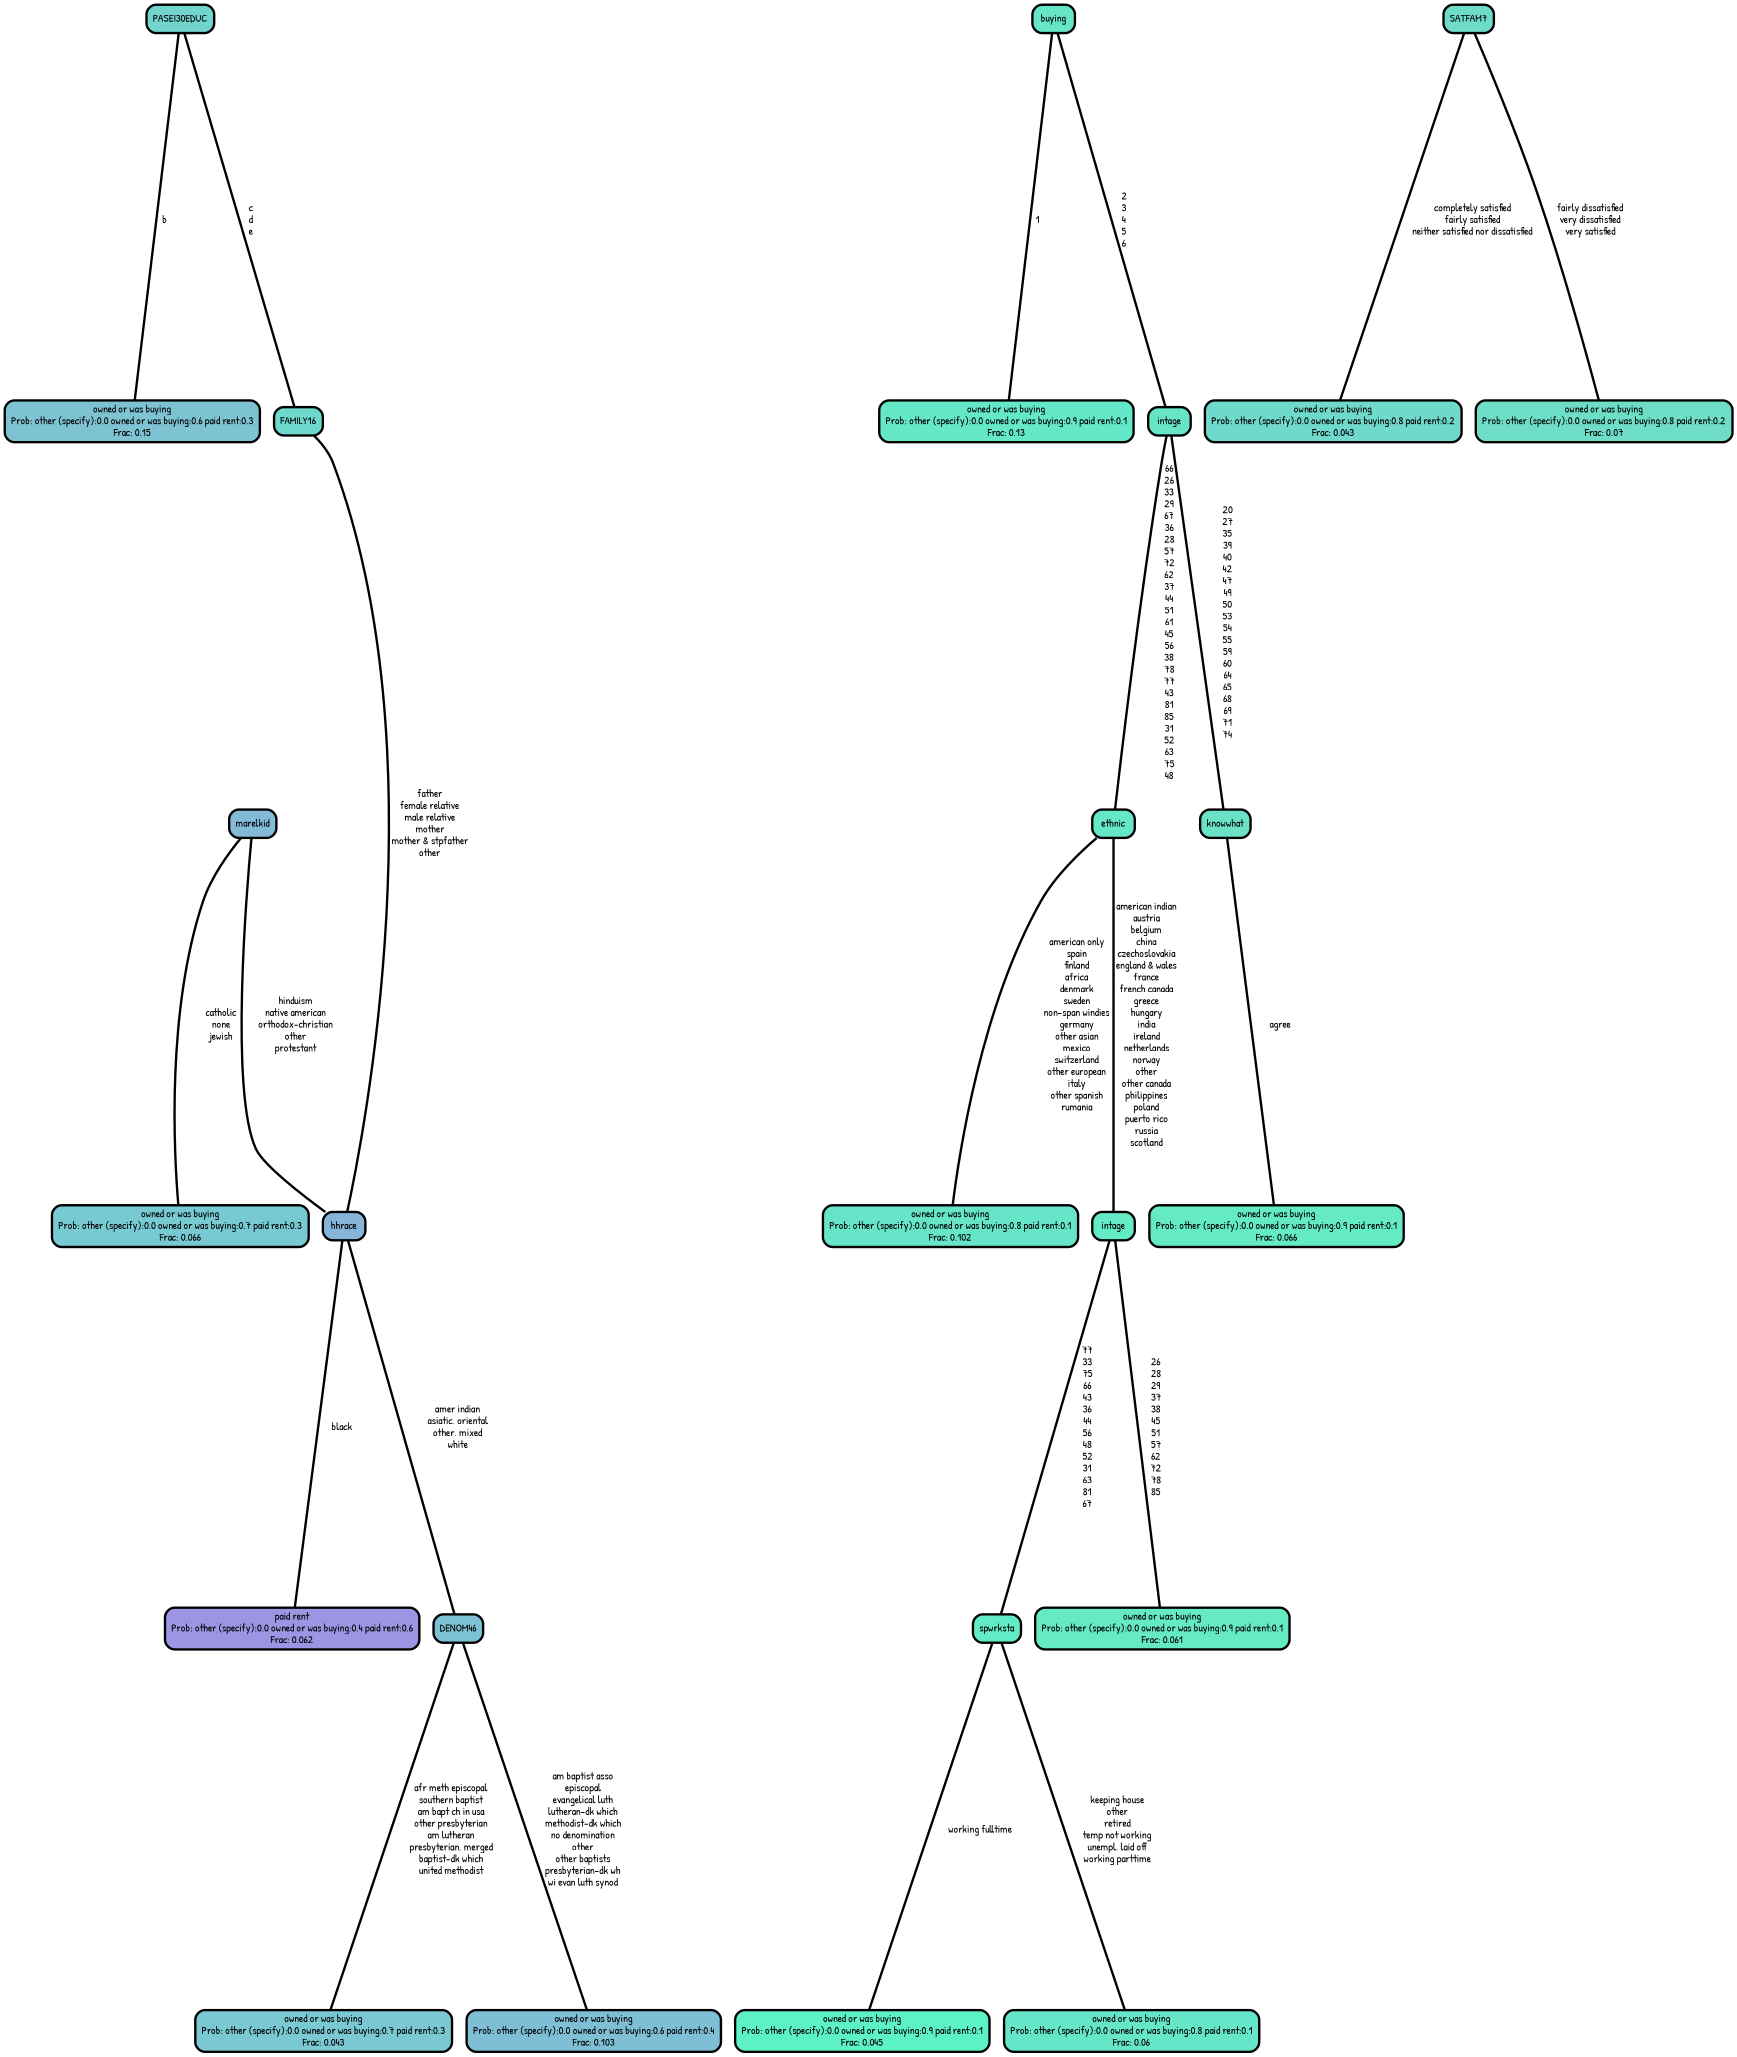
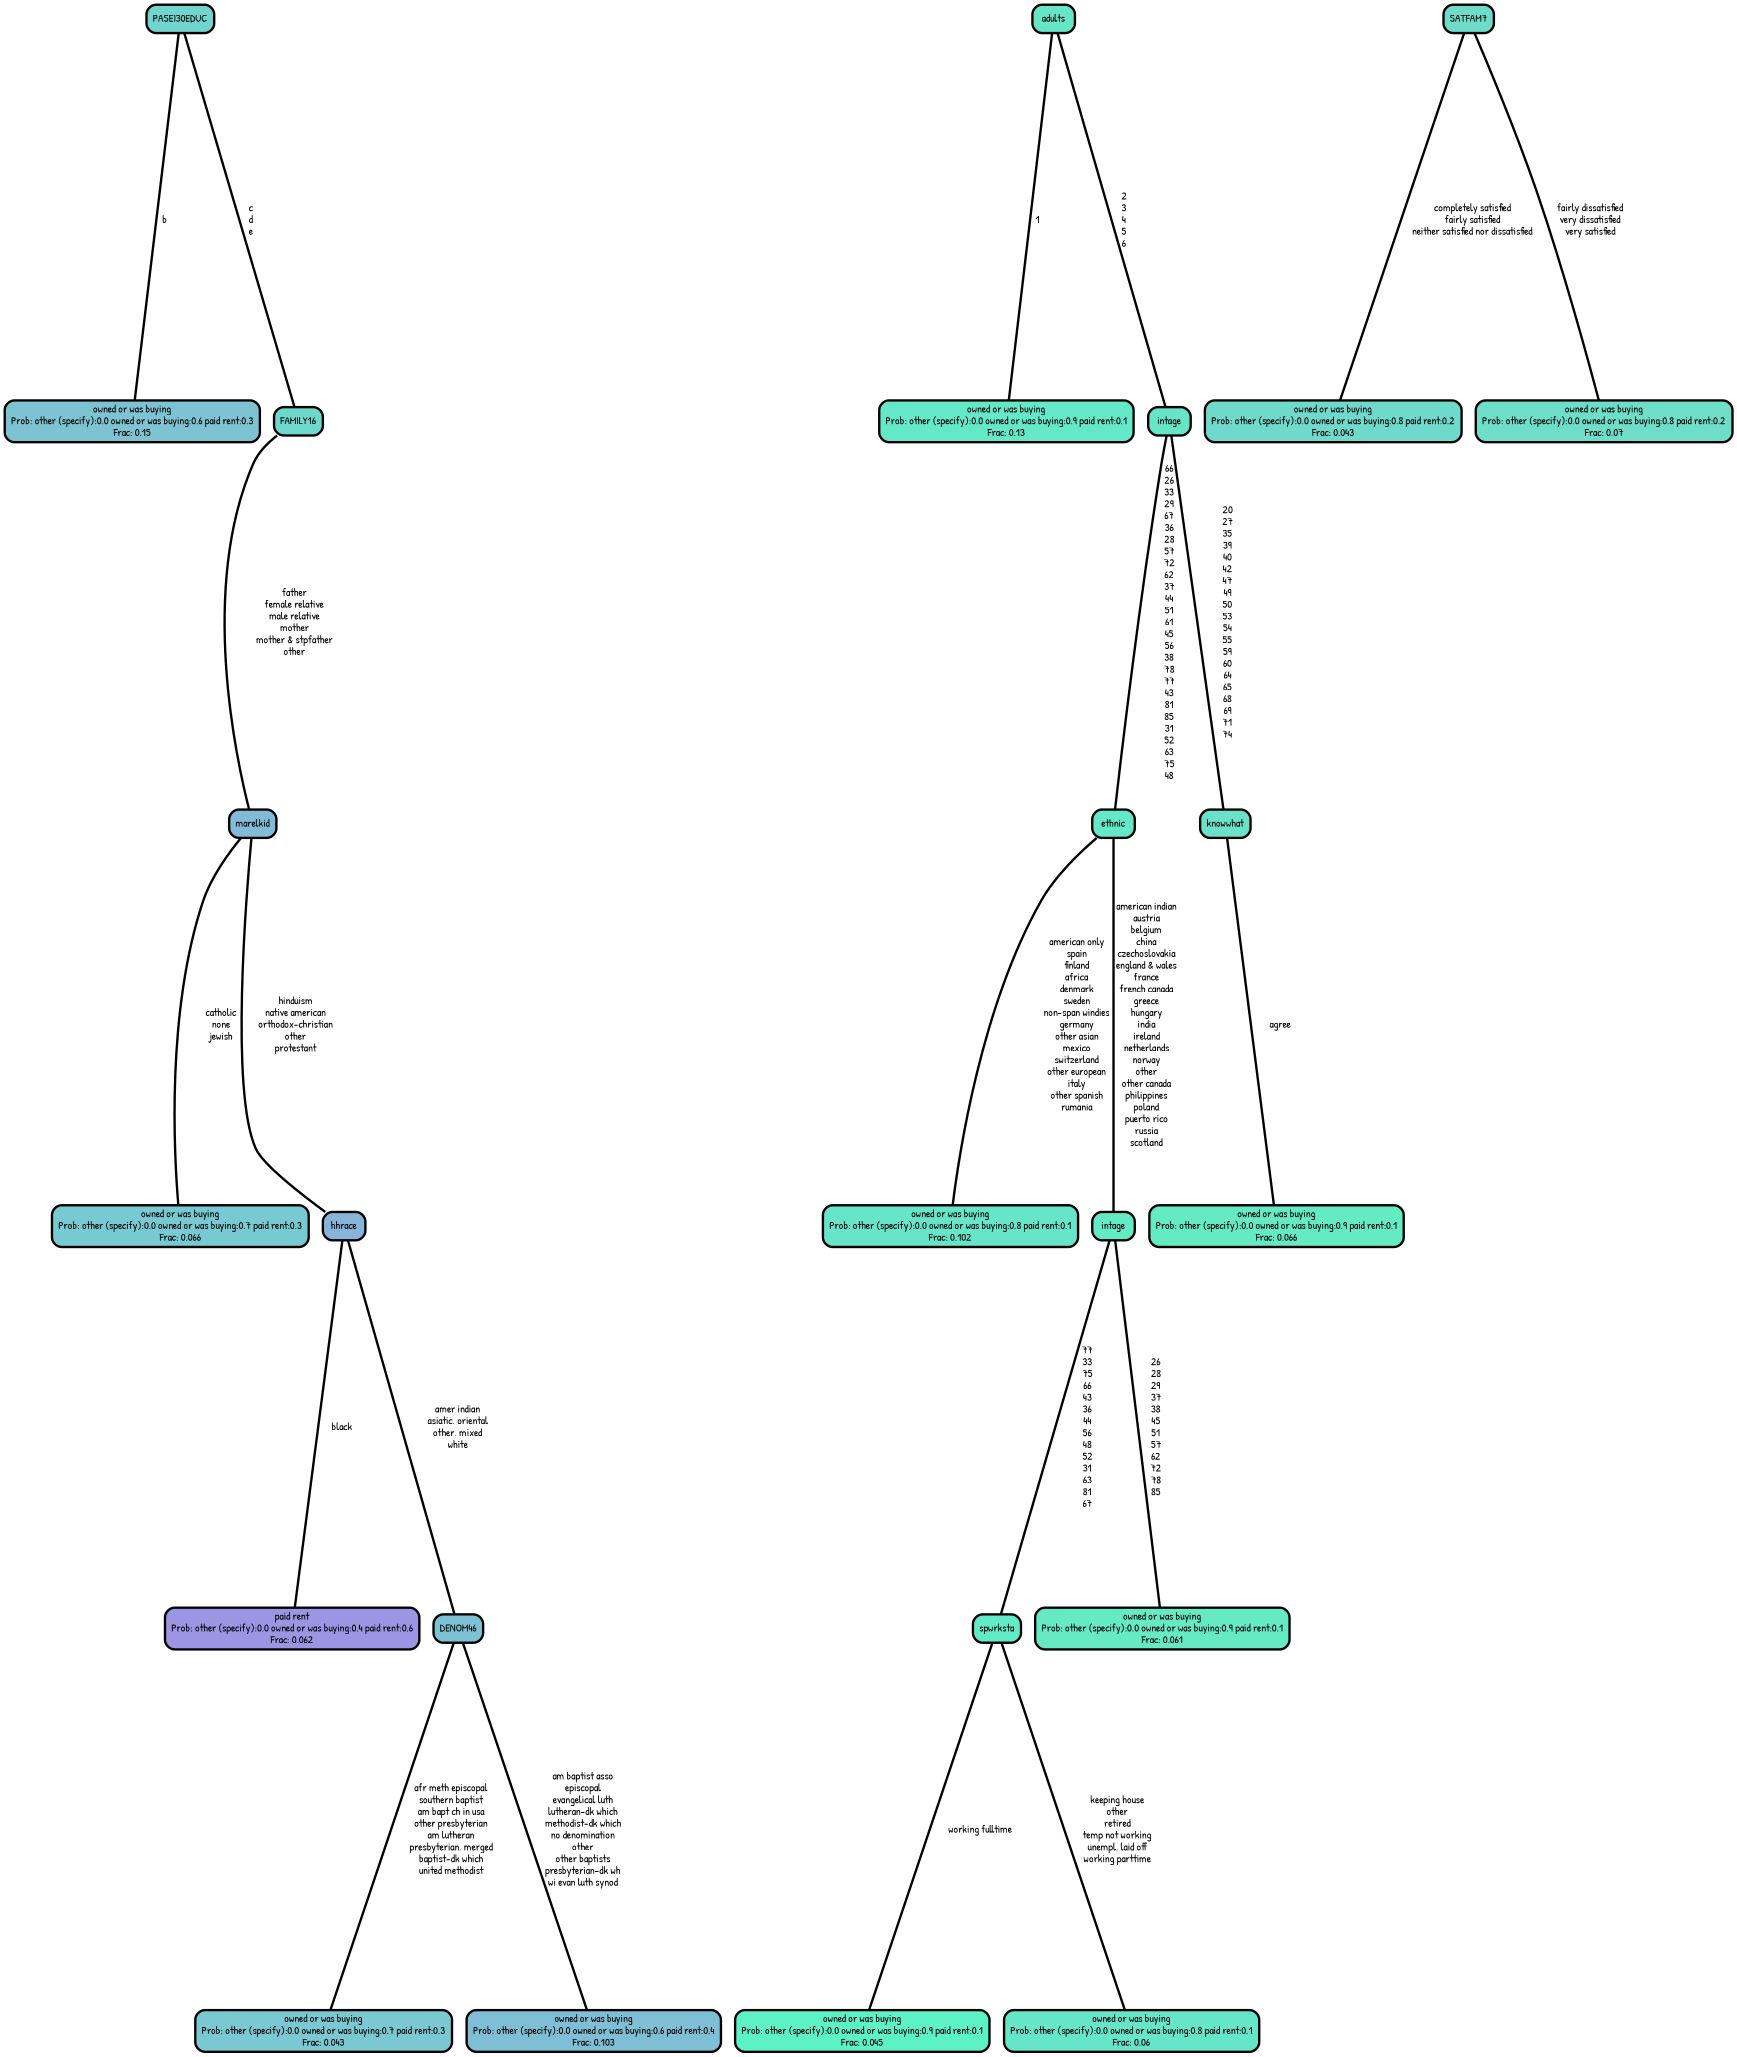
node "buying": label "buying" -> "adults"
edge "FAMILY16" -- "hhrace": now "FAMILY16" -- "marelkid"
